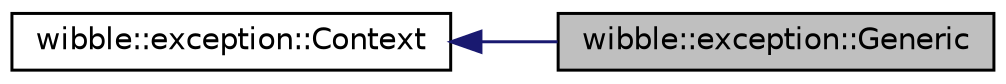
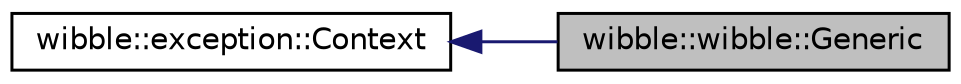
node "wibble::exception::Generic": label "wibble::exception::Generic" -> "wibble::wibble::Generic"
